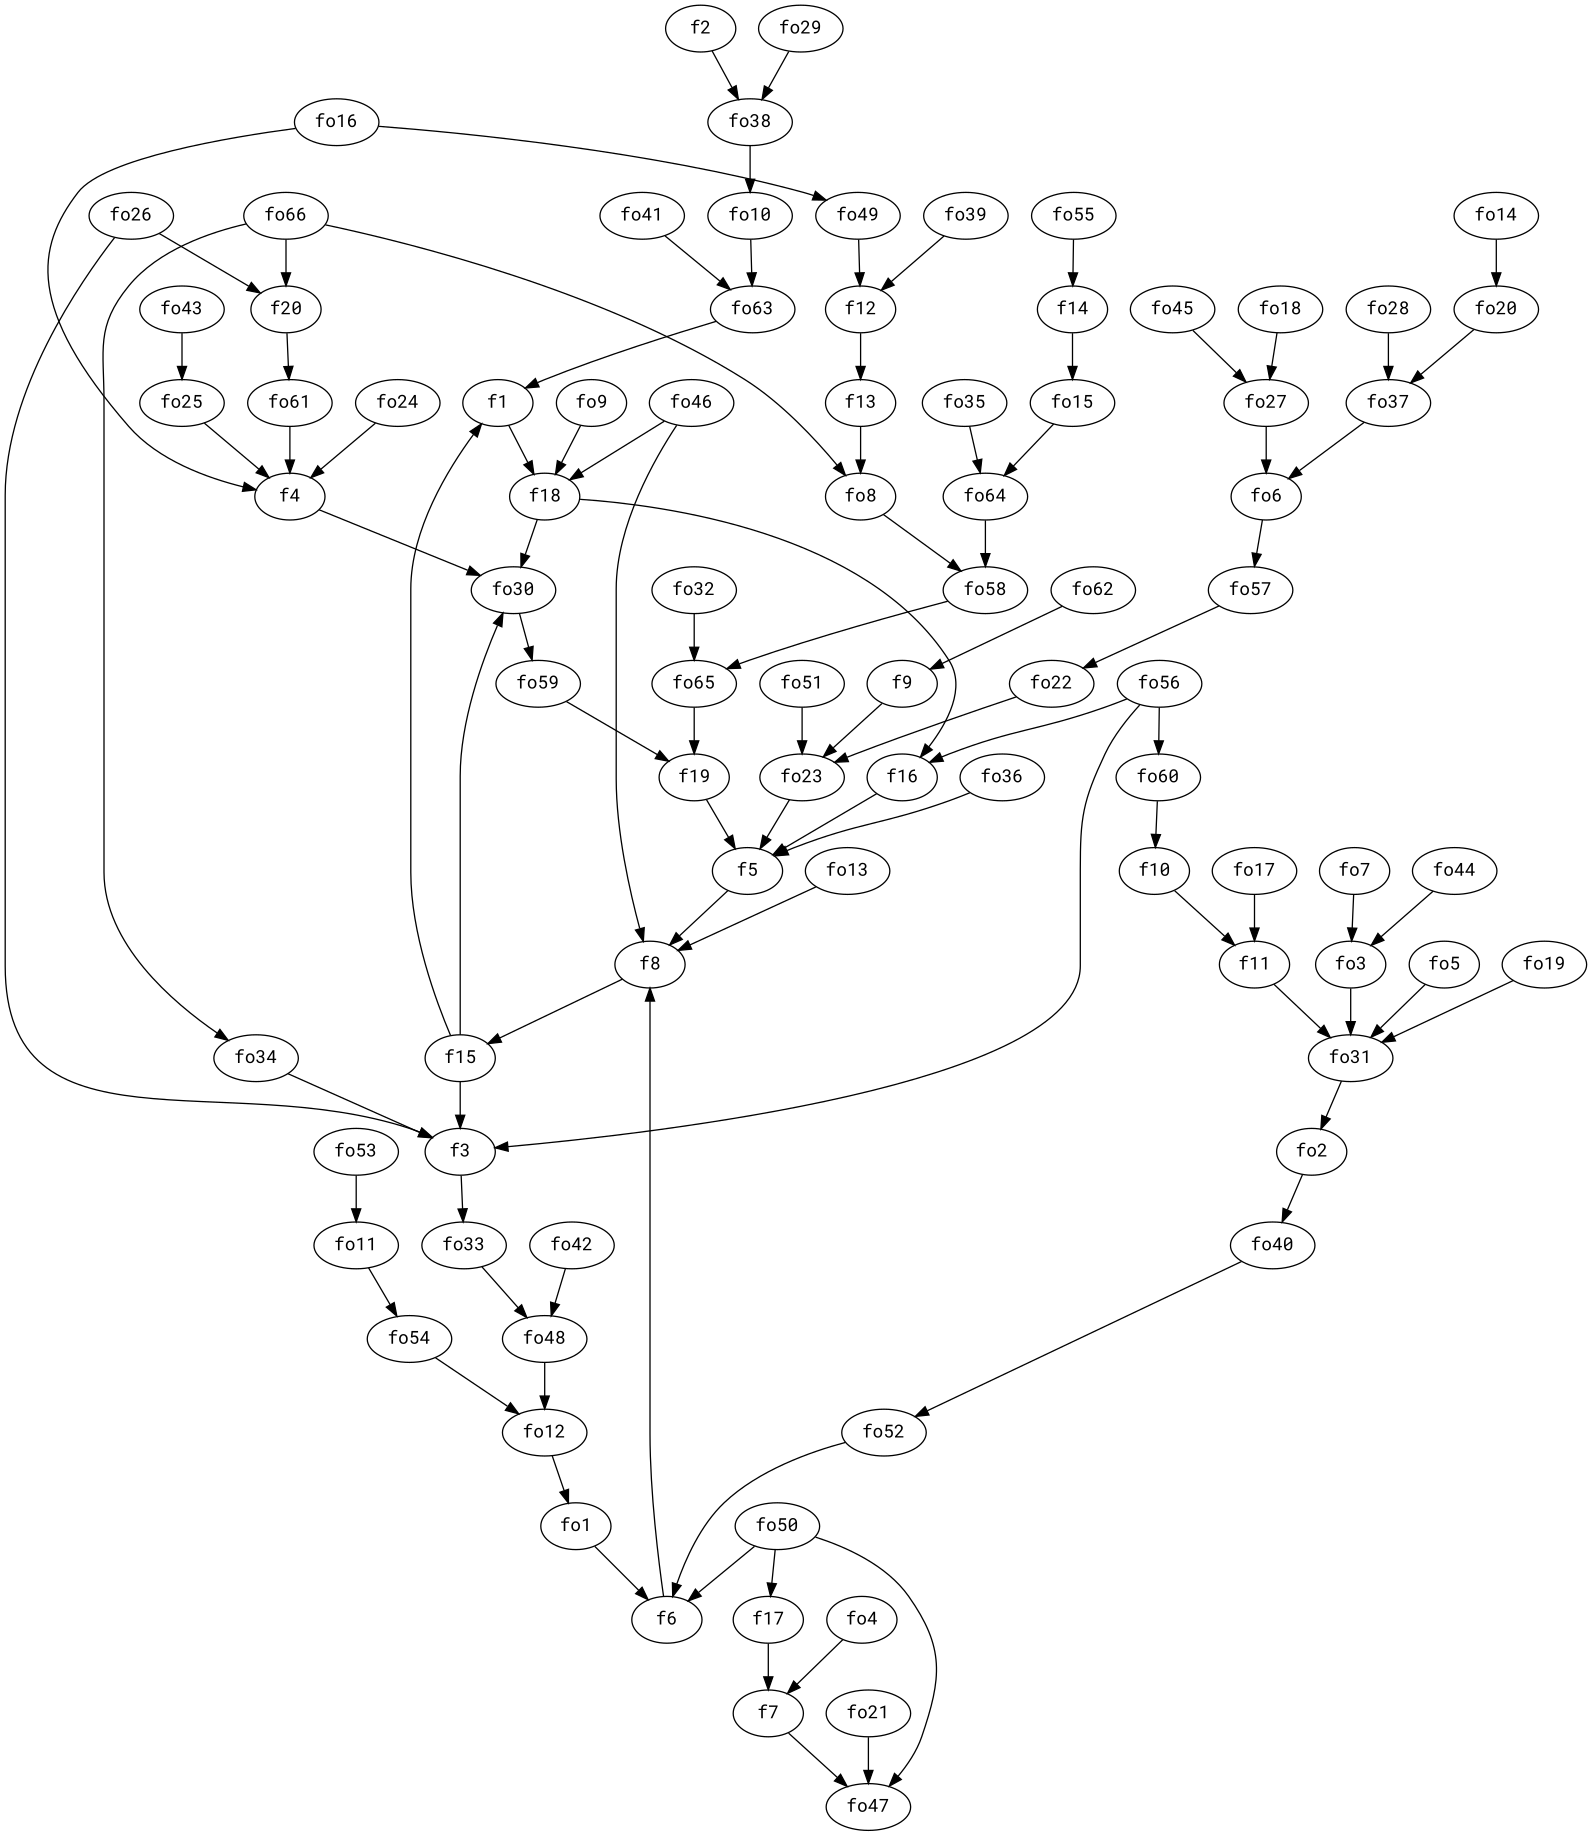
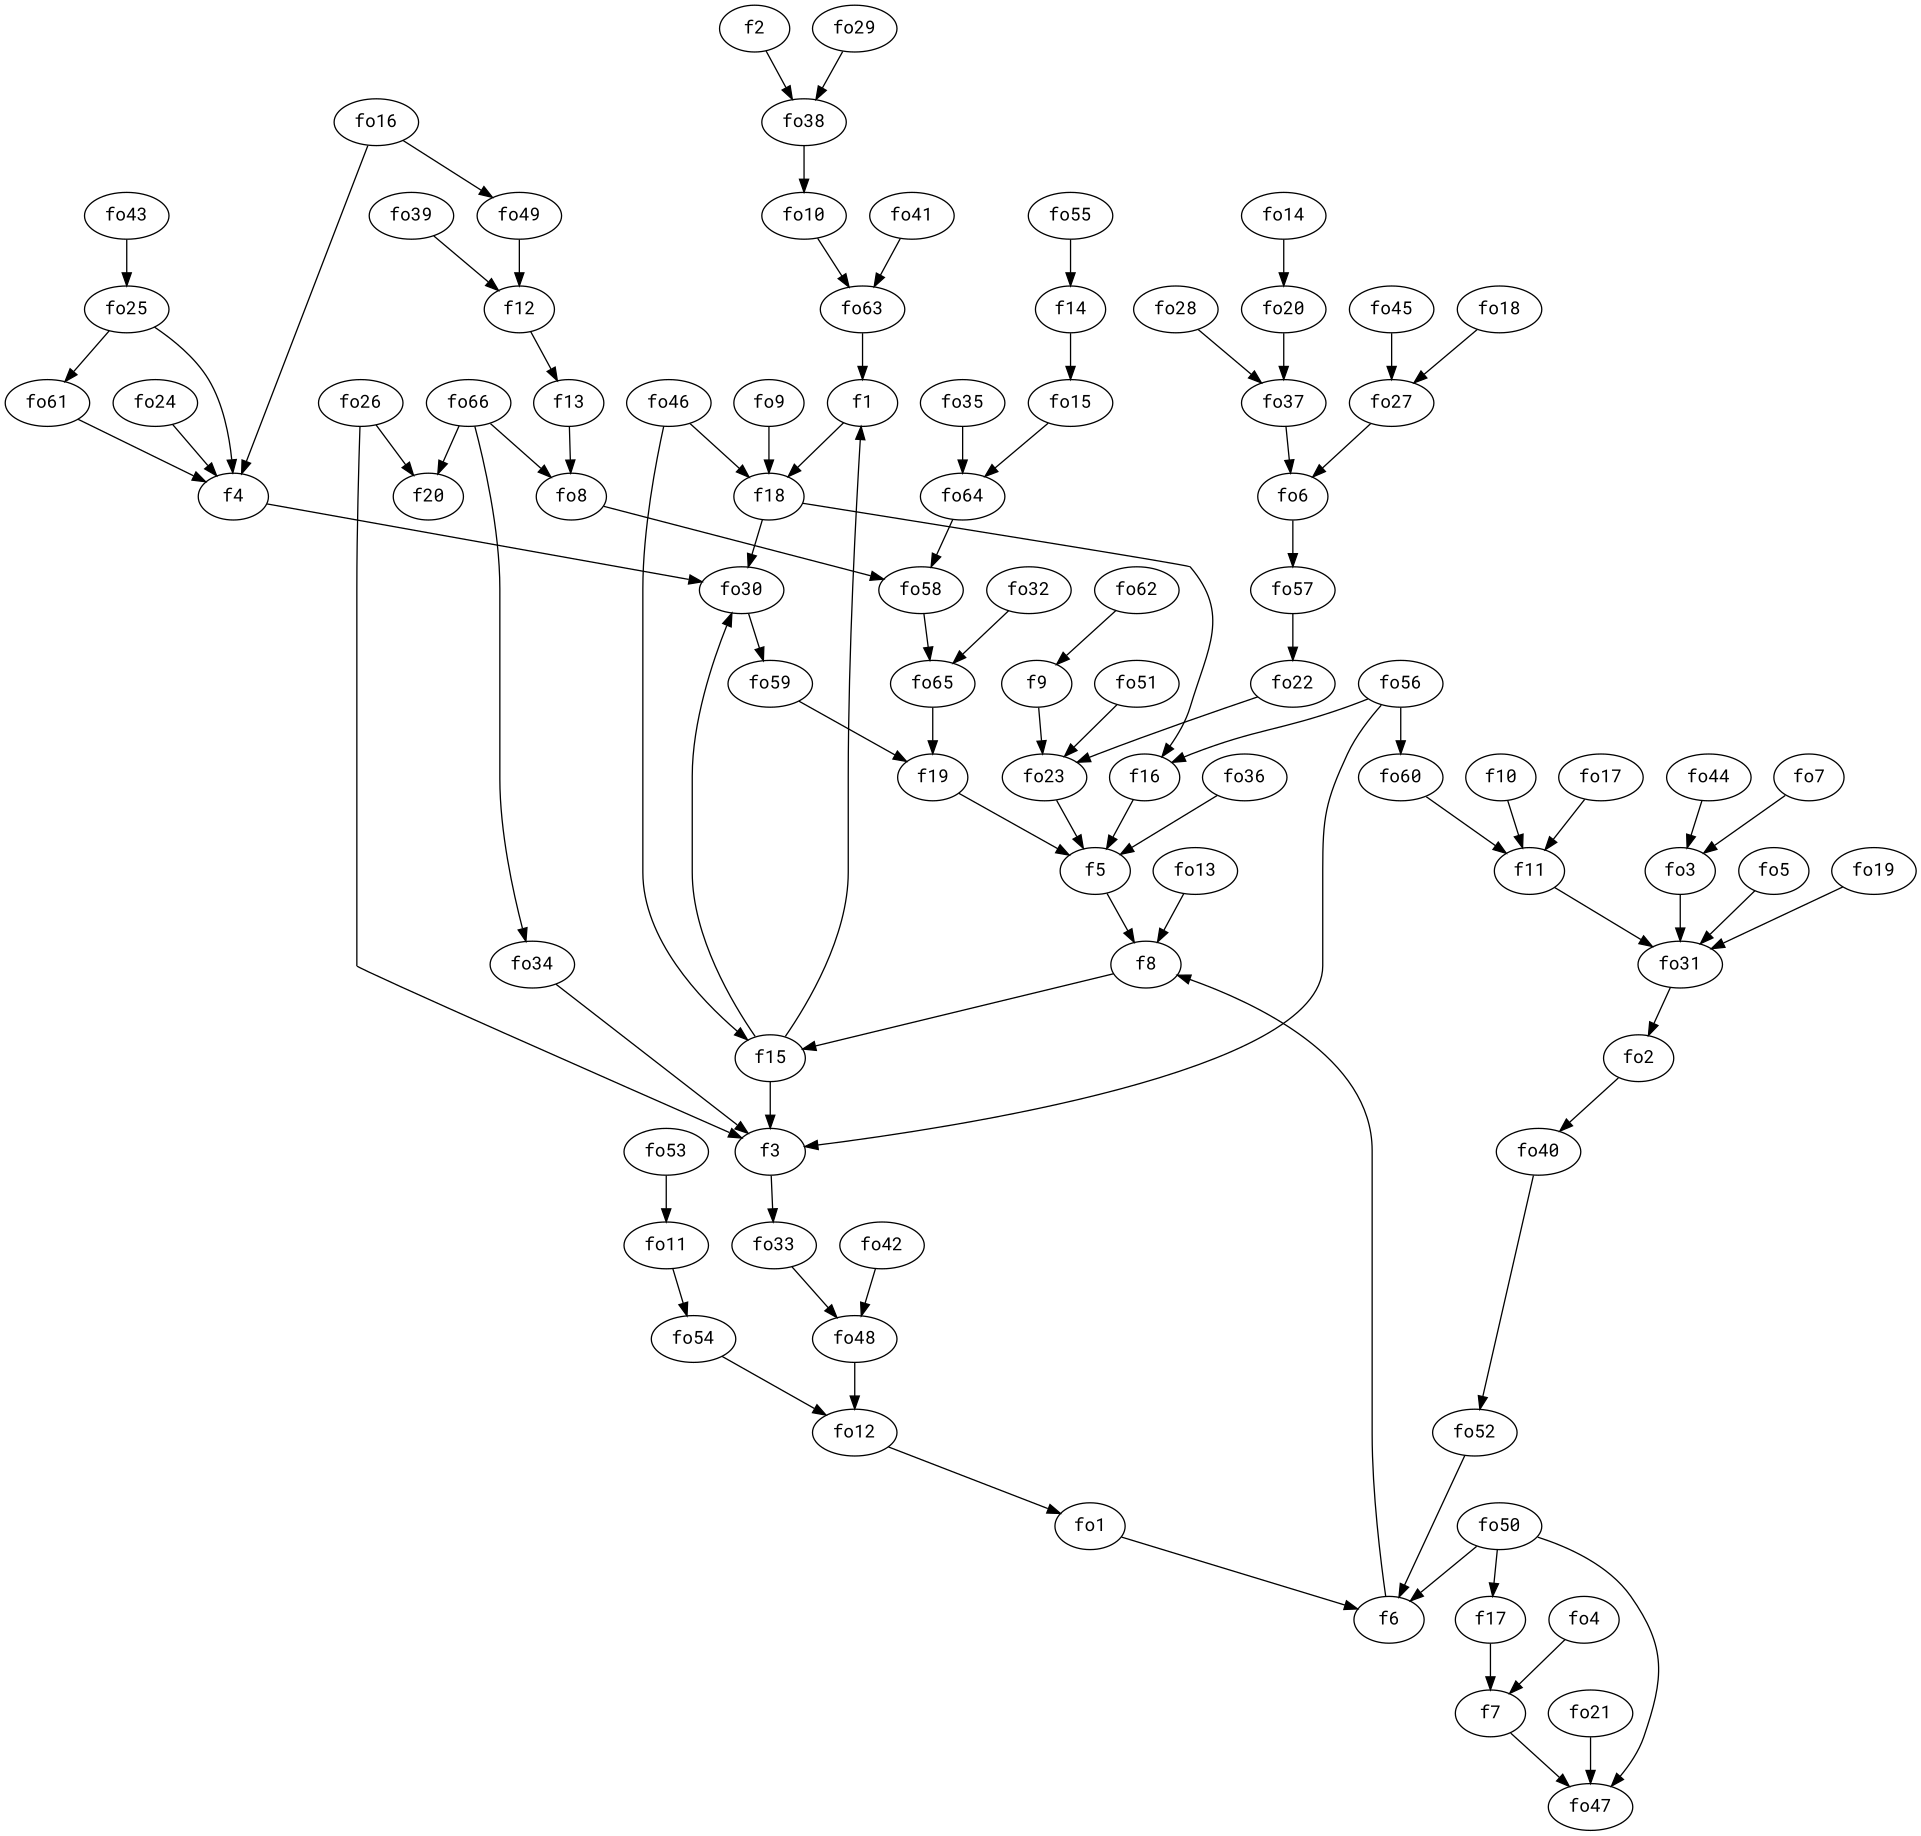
edge "f20" -> "fo61": now "fo25" -> "fo61"
edge "fo46" -> "f8": now "fo46" -> "f15"
edge "fo60" -> "f10": now "fo60" -> "f11"
